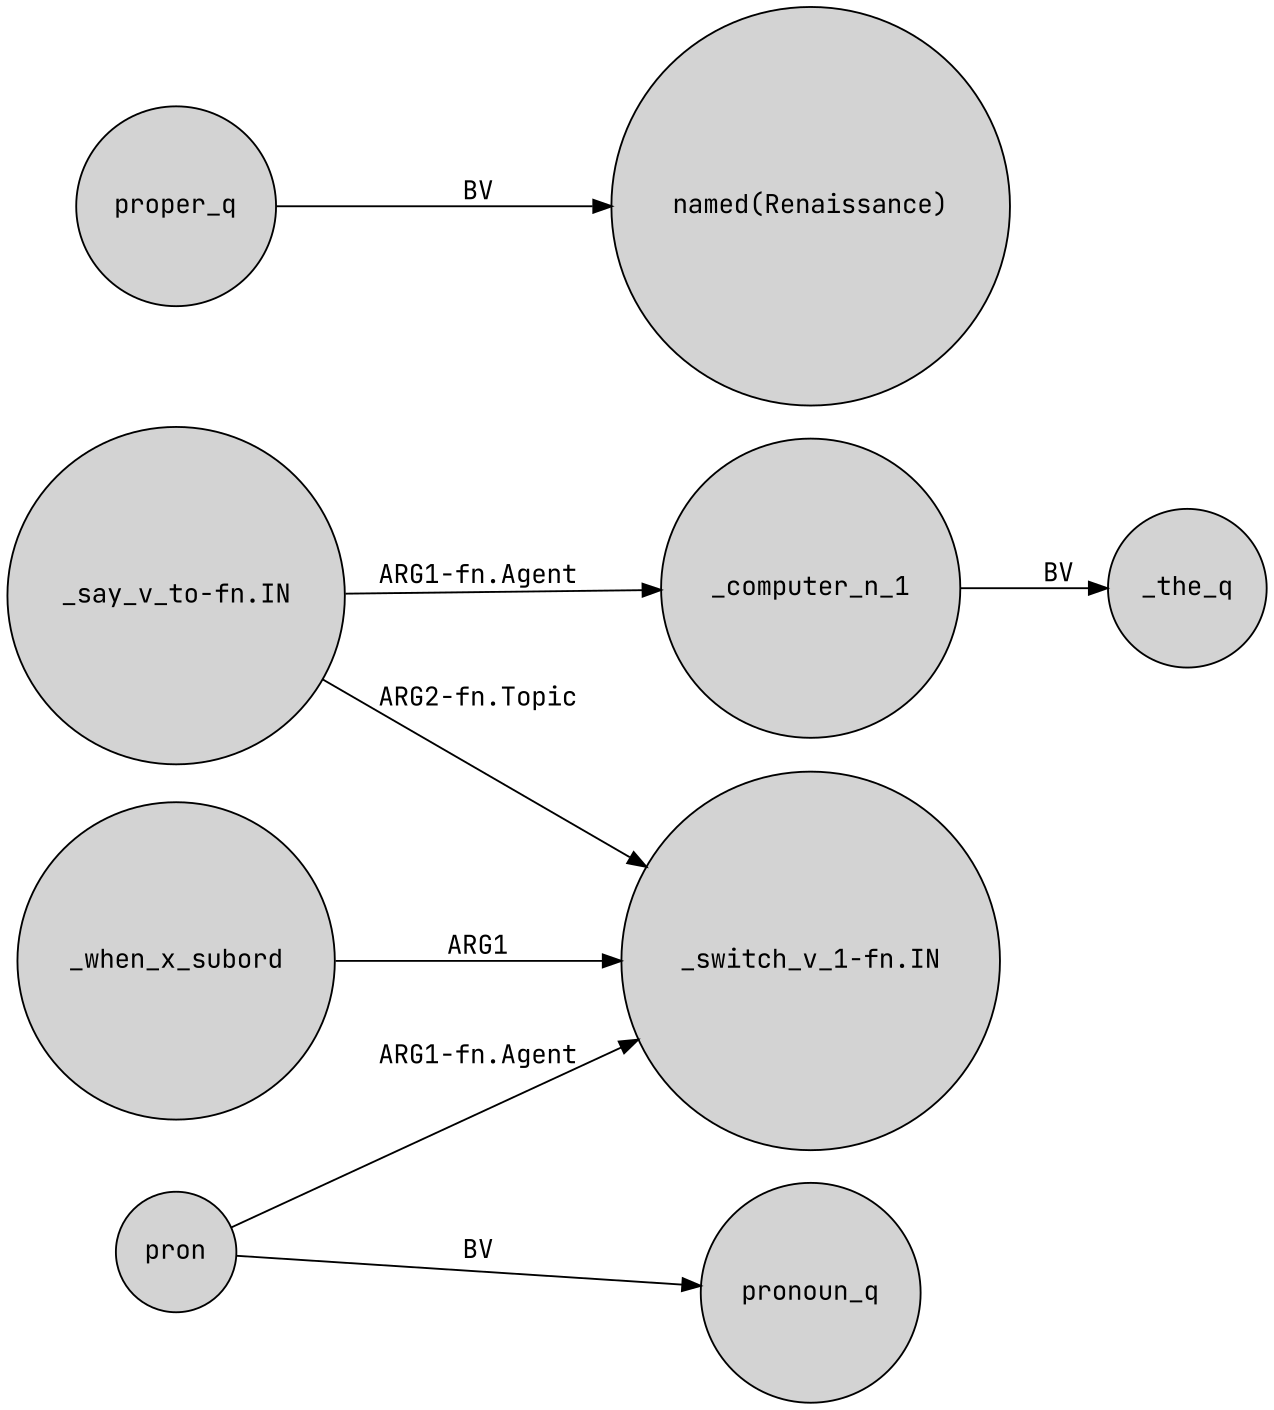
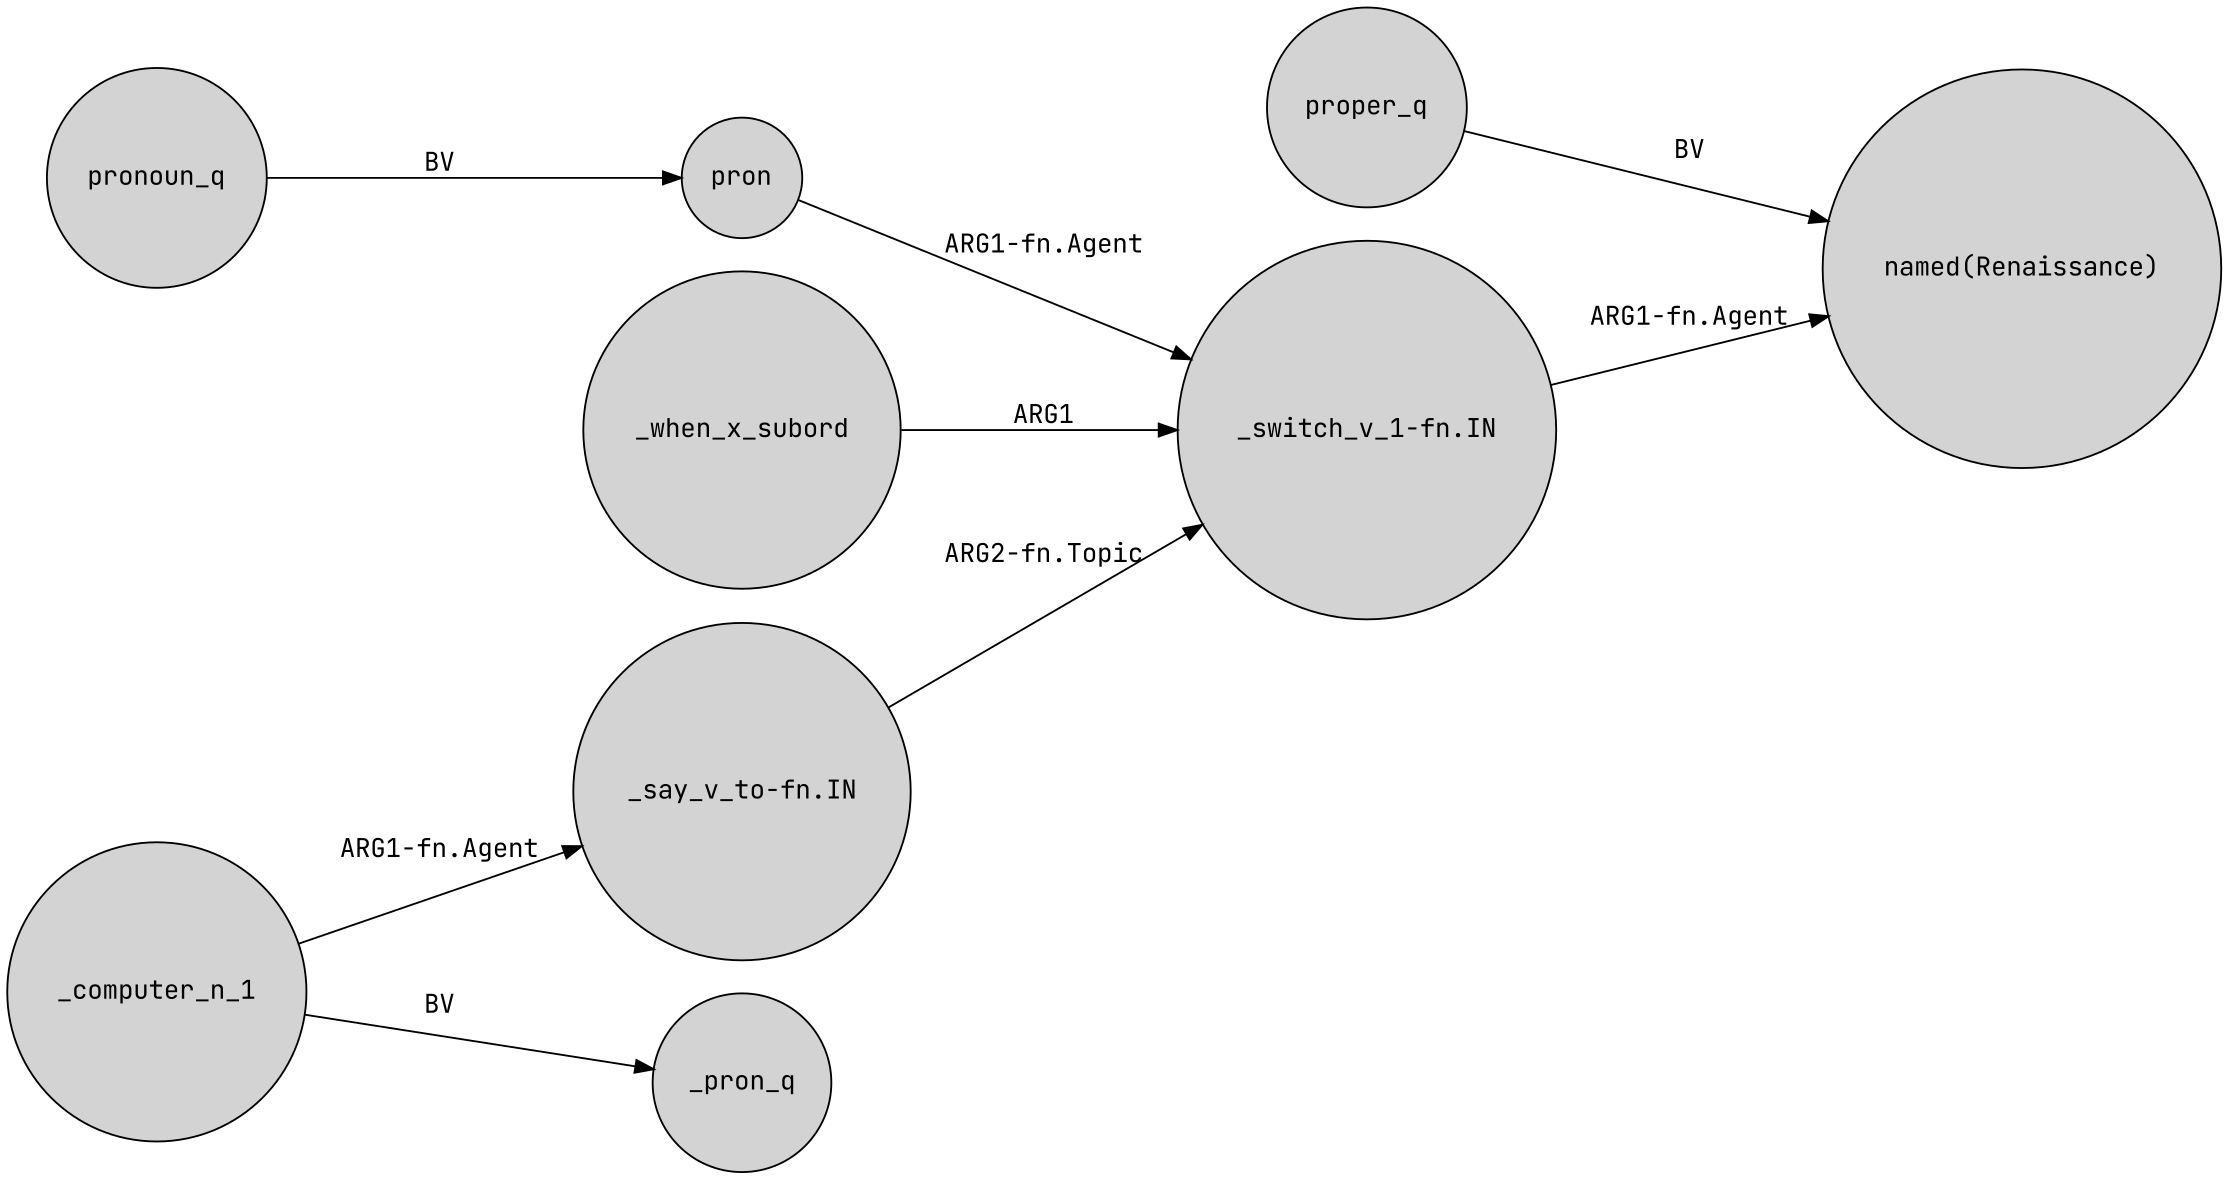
edge "_switch_v_1-fn.IN" -> "named(Renaissance)": added, label "ARG1-fn.Agent"
node "_the_q": label "_the_q" -> "_pron_q"
edge "_say_v_to-fn.IN" -> "_computer_n_1": reversed
edge "pron" -> "pronoun_q": reversed
